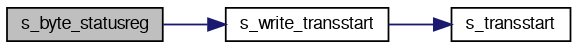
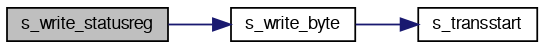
node "s_byte_statusreg": label "s_byte_statusreg" -> "s_write_statusreg"
node "s_write_transstart": label "s_write_transstart" -> "s_write_byte"
